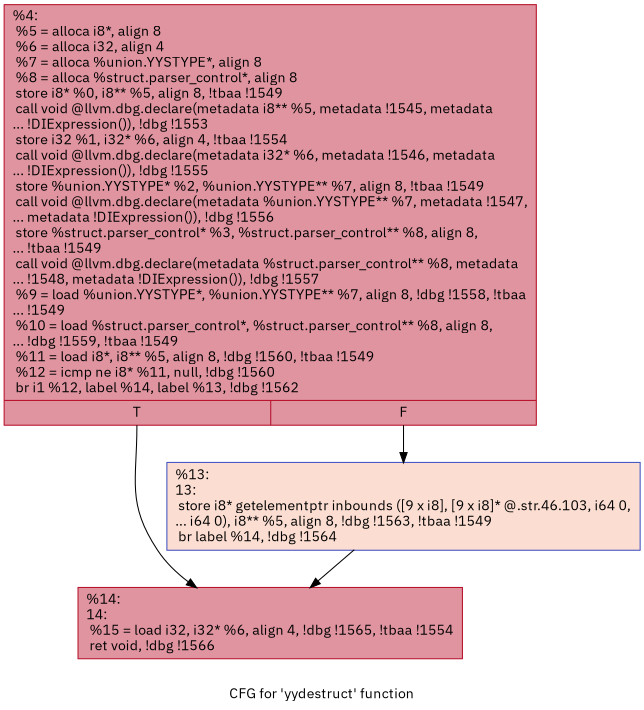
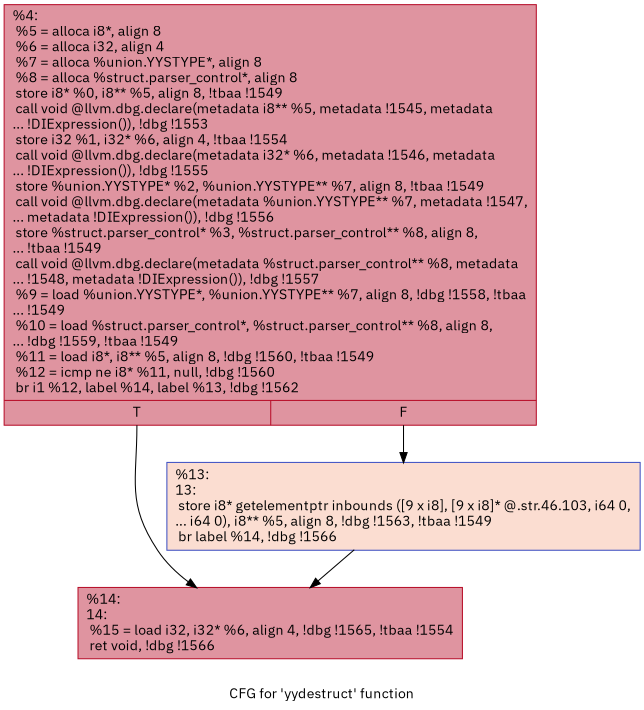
node "%13:": text "br label %14, !dbg !1564" -> "br label %14, !dbg !1566"
